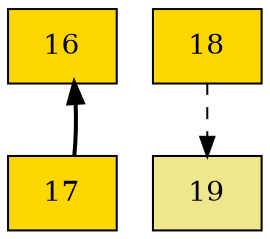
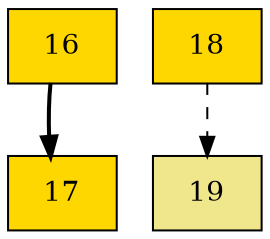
edge "17" -> "16": reversed
